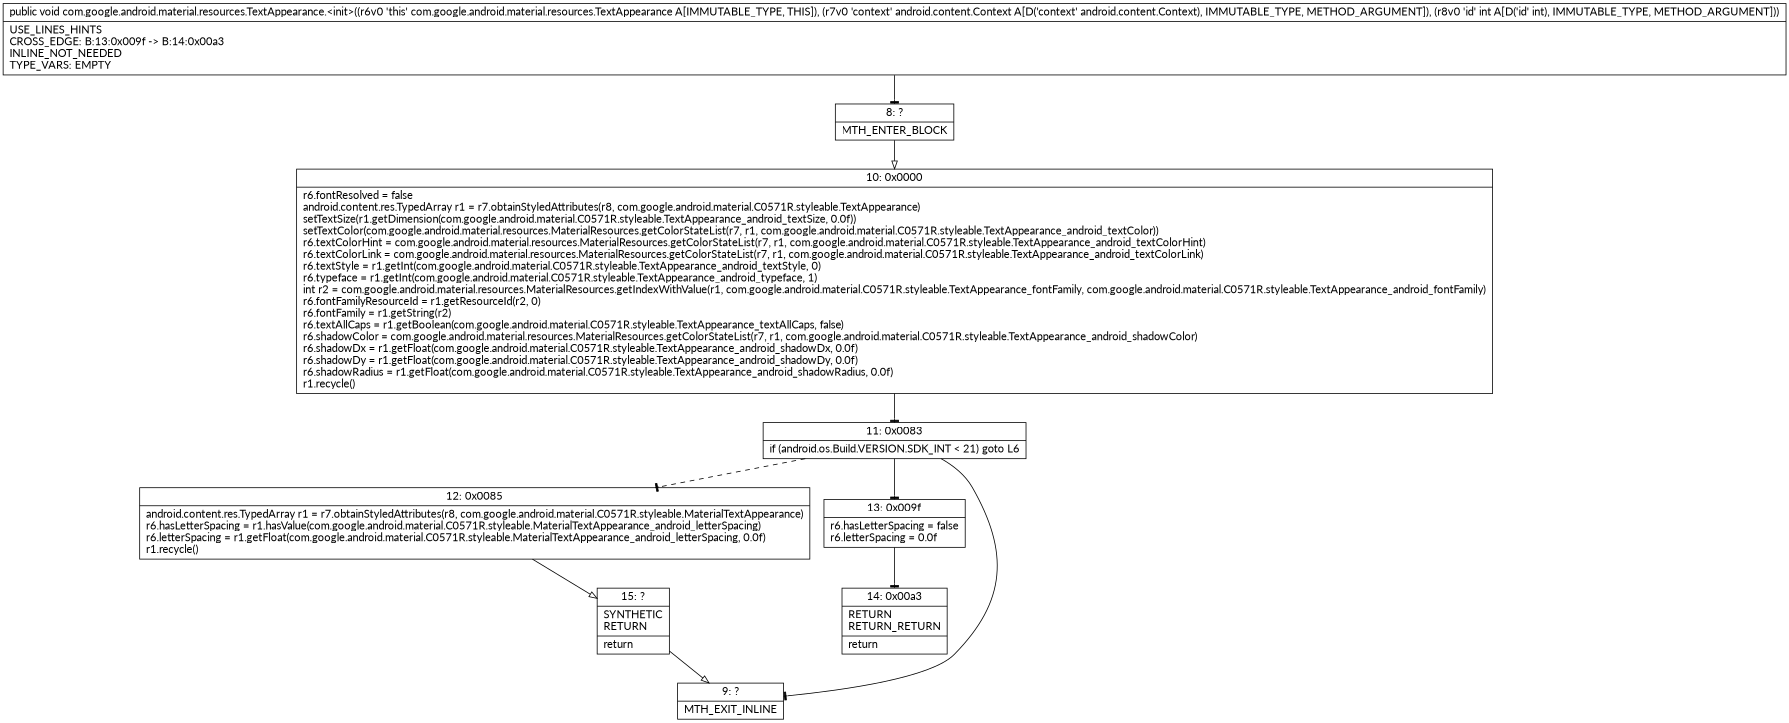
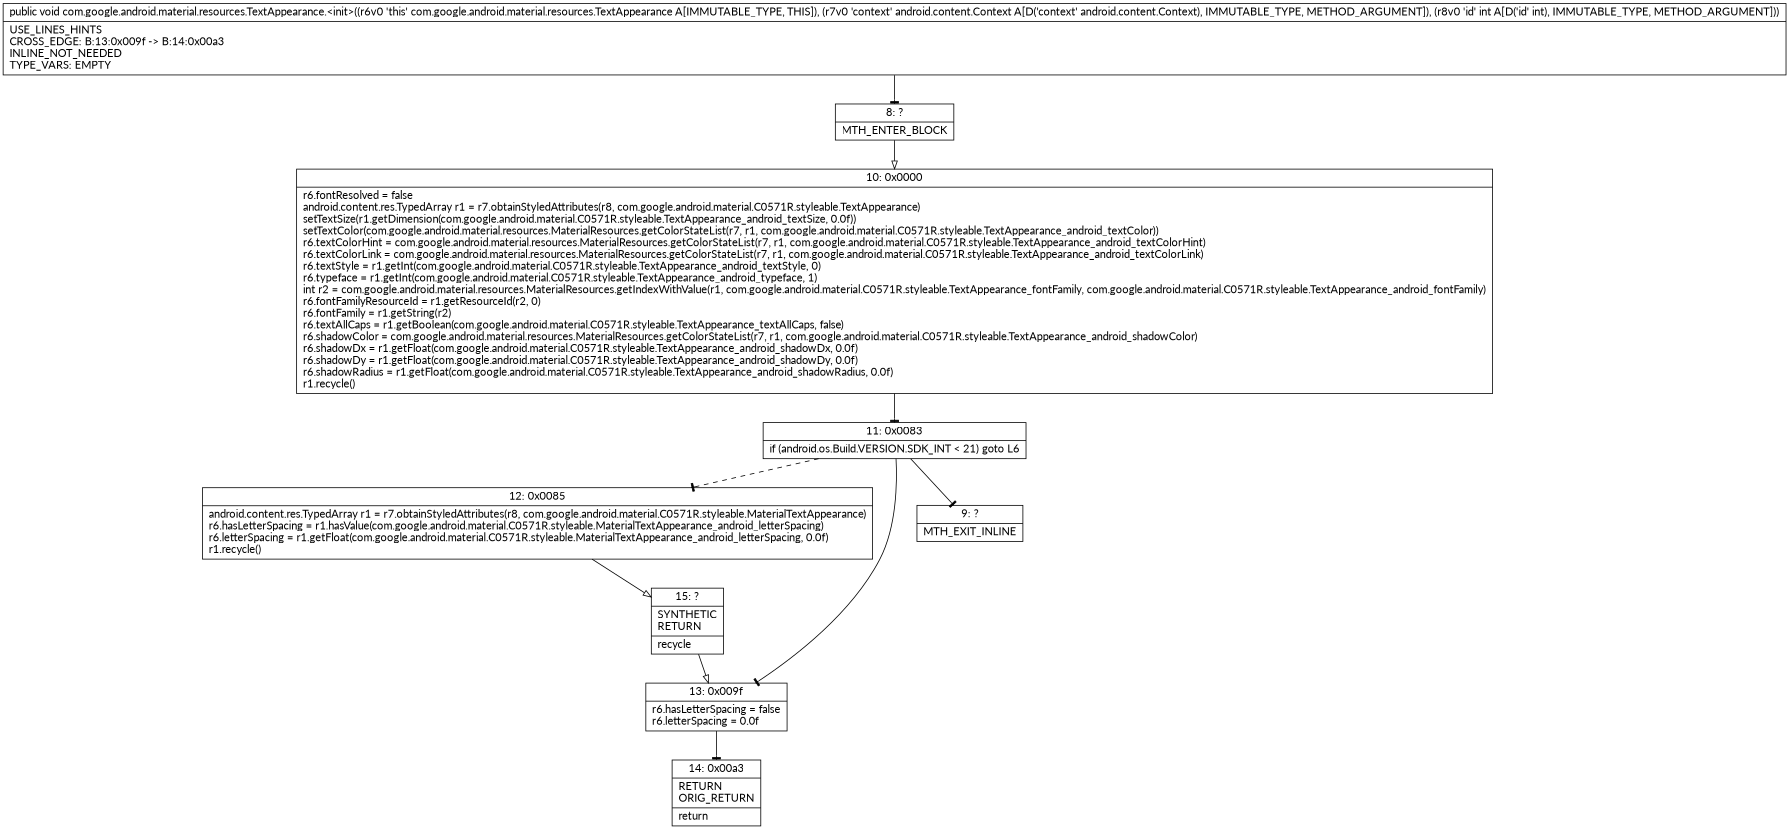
node "14: 0x00a3": text "RETURN_RETURN" -> "ORIG_RETURN"
node "15: ?": text "return" -> "recycle"
edge "15: ?" -> "9: ?": now "15: ?" -> "13: 0x009f"
